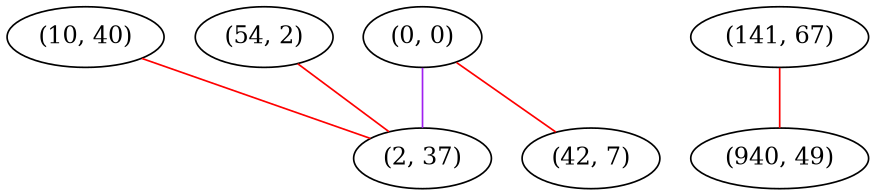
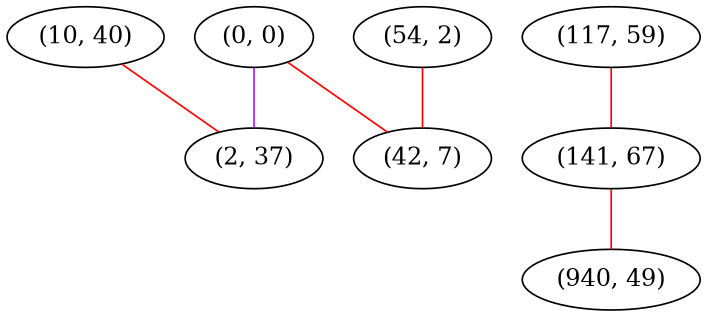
node "(117, 59)": added
edge "(54, 2)" -- "(2, 37)": now "(54, 2)" -- "(42, 7)"
